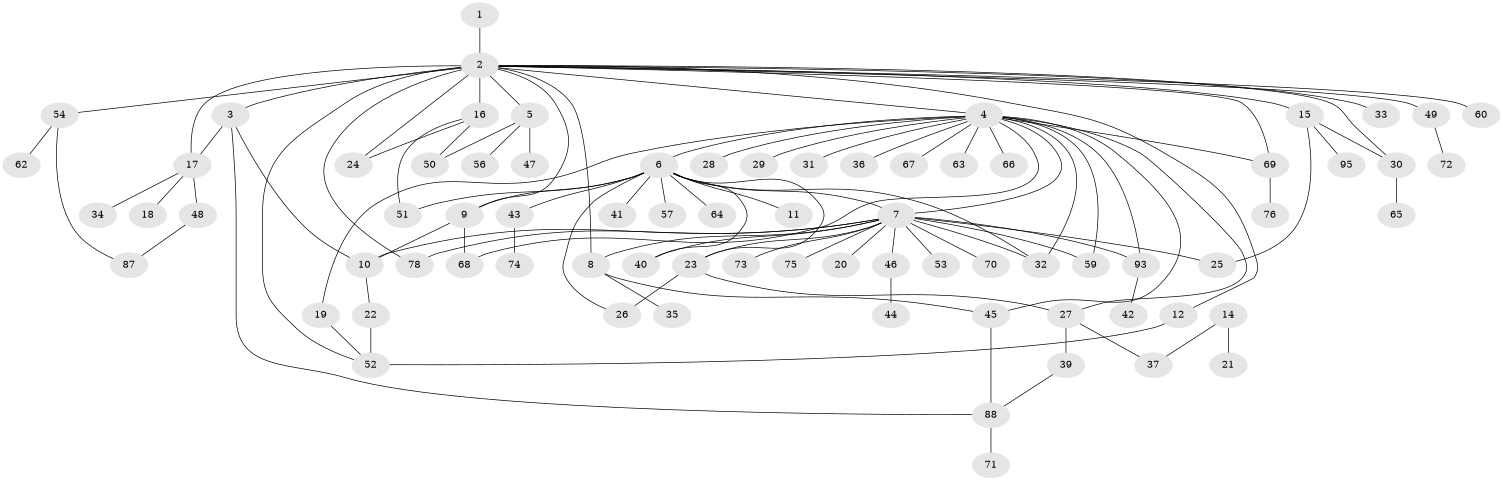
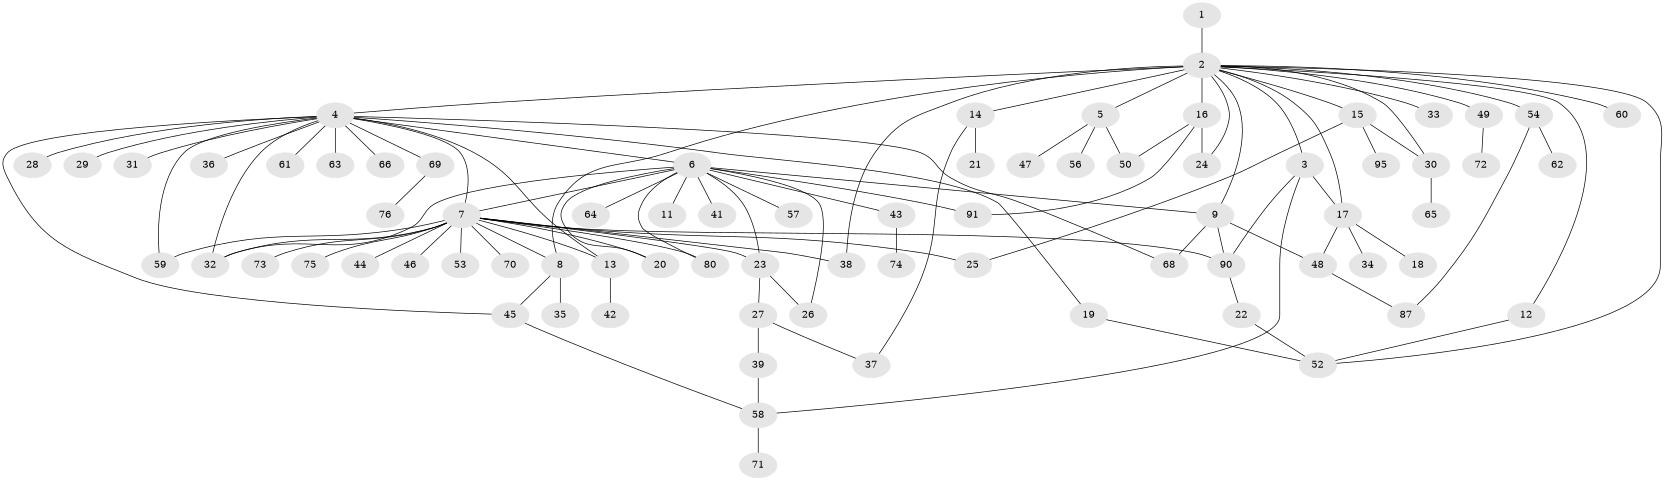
edge "2" -- "69": now "2" -- "14"
node "67": label "67" -> "61"
edge "6" -- "20": added
node "51": label "51" -> "91"
edge "4" -- "27": removed
edge "9" -- "48": added
node "10": label "10" -> "90"
node "78": label "78" -> "38"
node "40": label "40" -> "80"
node "93": label "93" -> "13"
edge "46" -- "44": now "7" -- "44"
node "88": label "88" -> "58"
